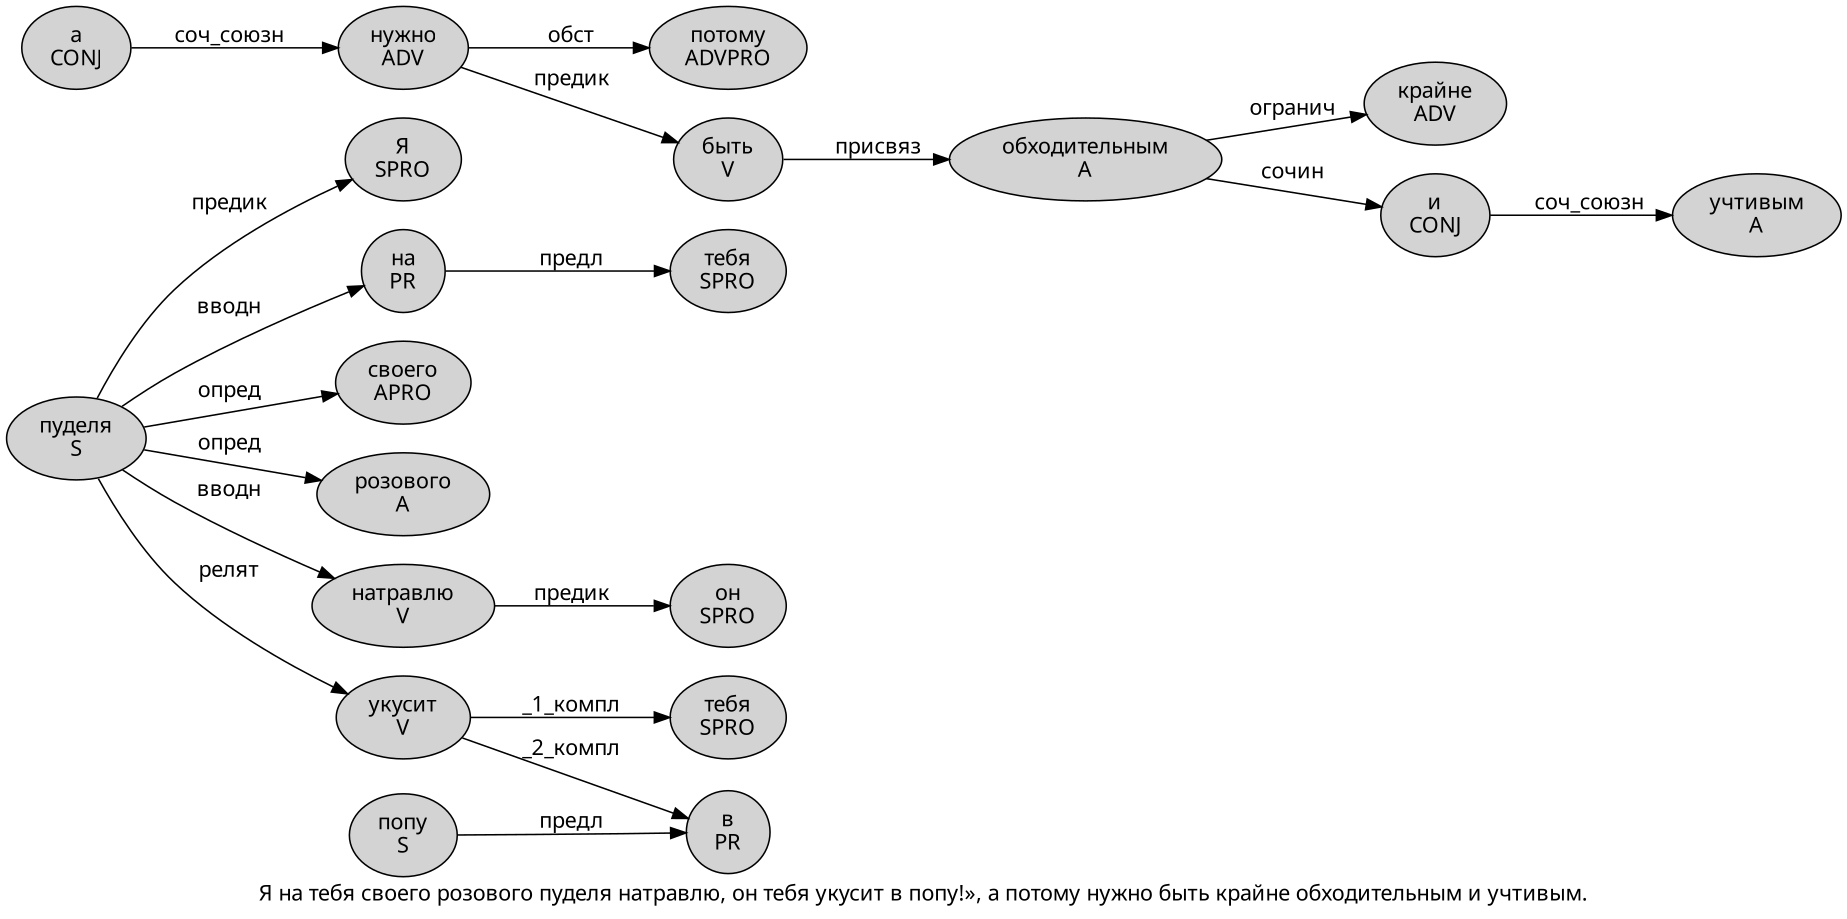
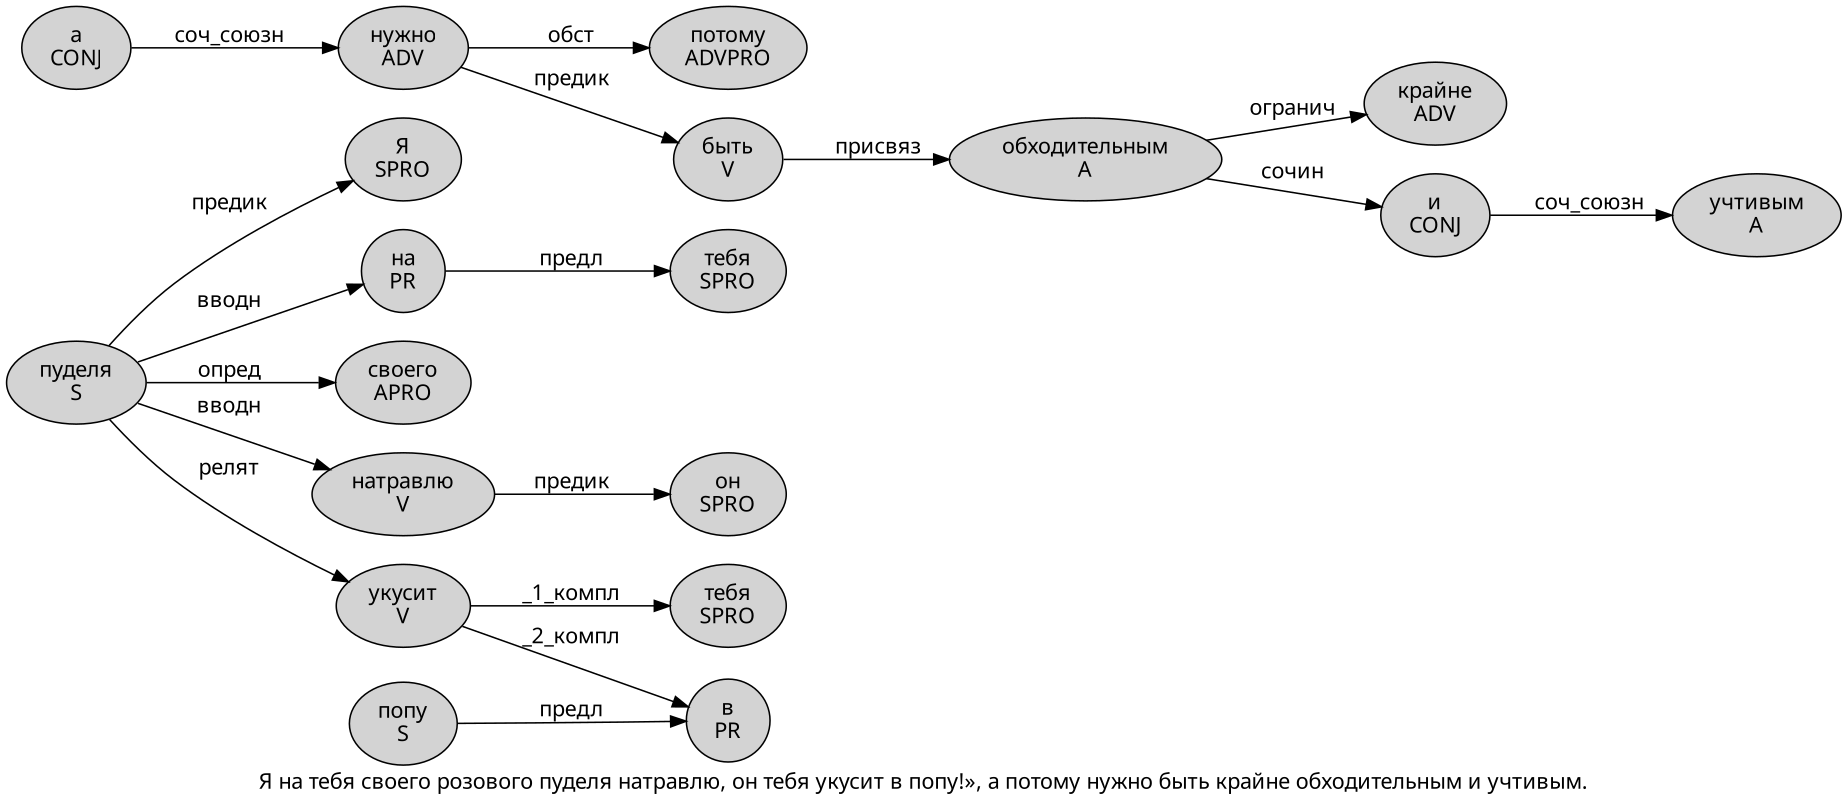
node "розового A": removed
